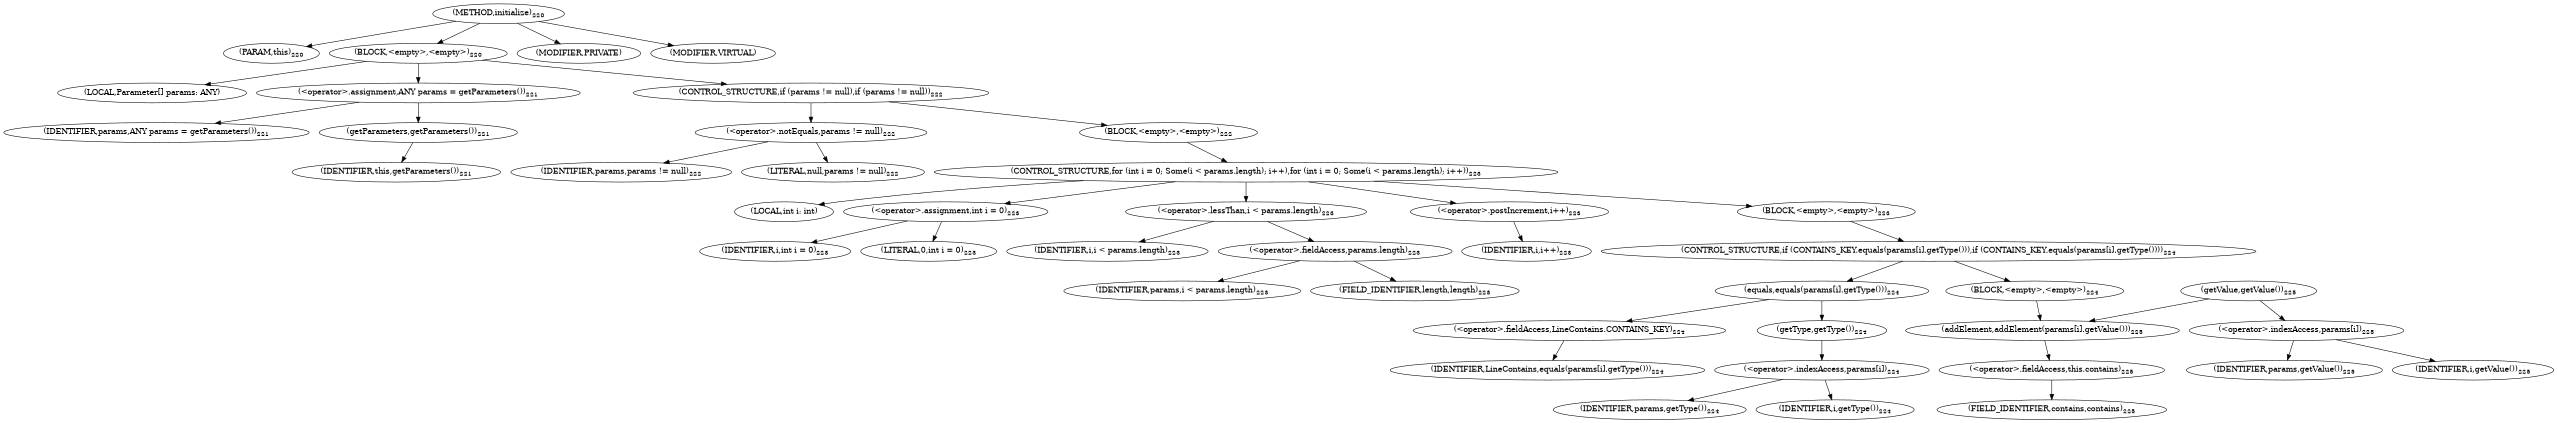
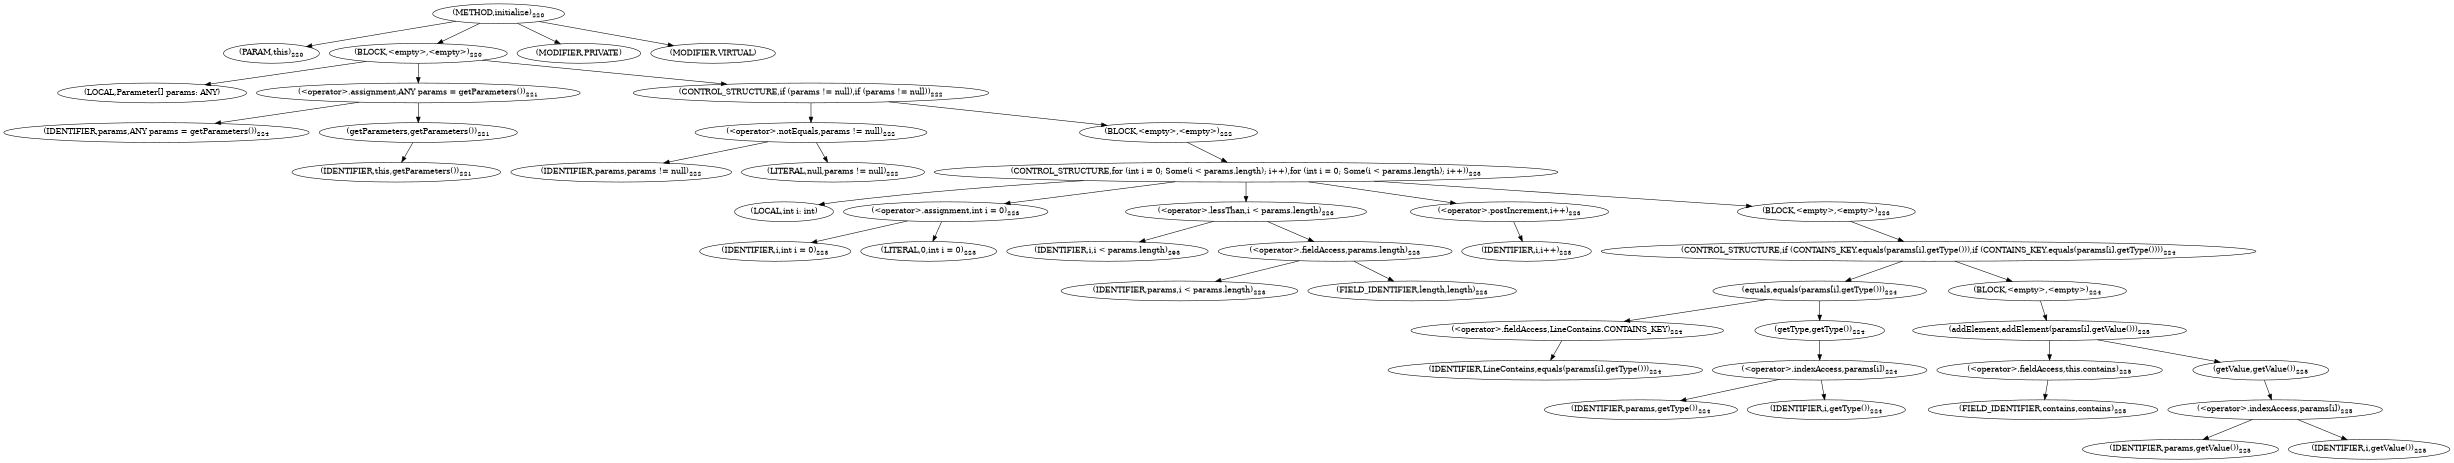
node "(IDENTIFIER,params,ANY params = getParameters())": text "221" -> "224"
node "(IDENTIFIER,i,i < params.length)": text "223" -> "293"
edge "(getValue,getValue())" -> "(addElement,addElement(params[i].getValue()))": reversed
